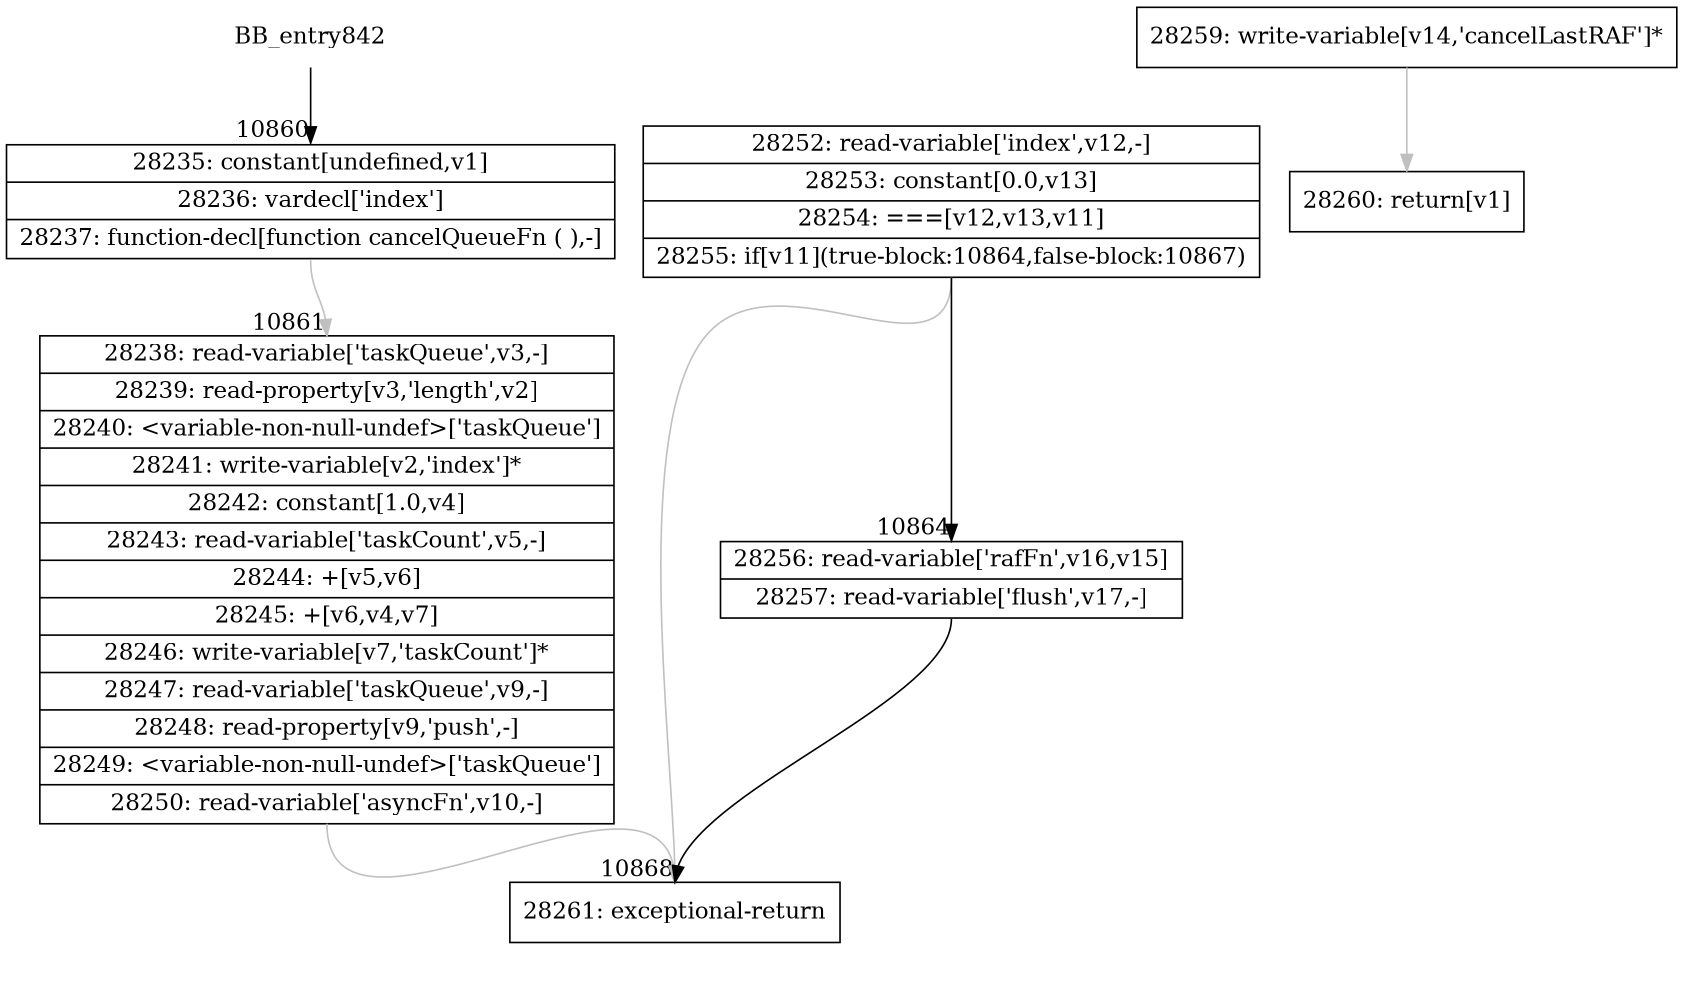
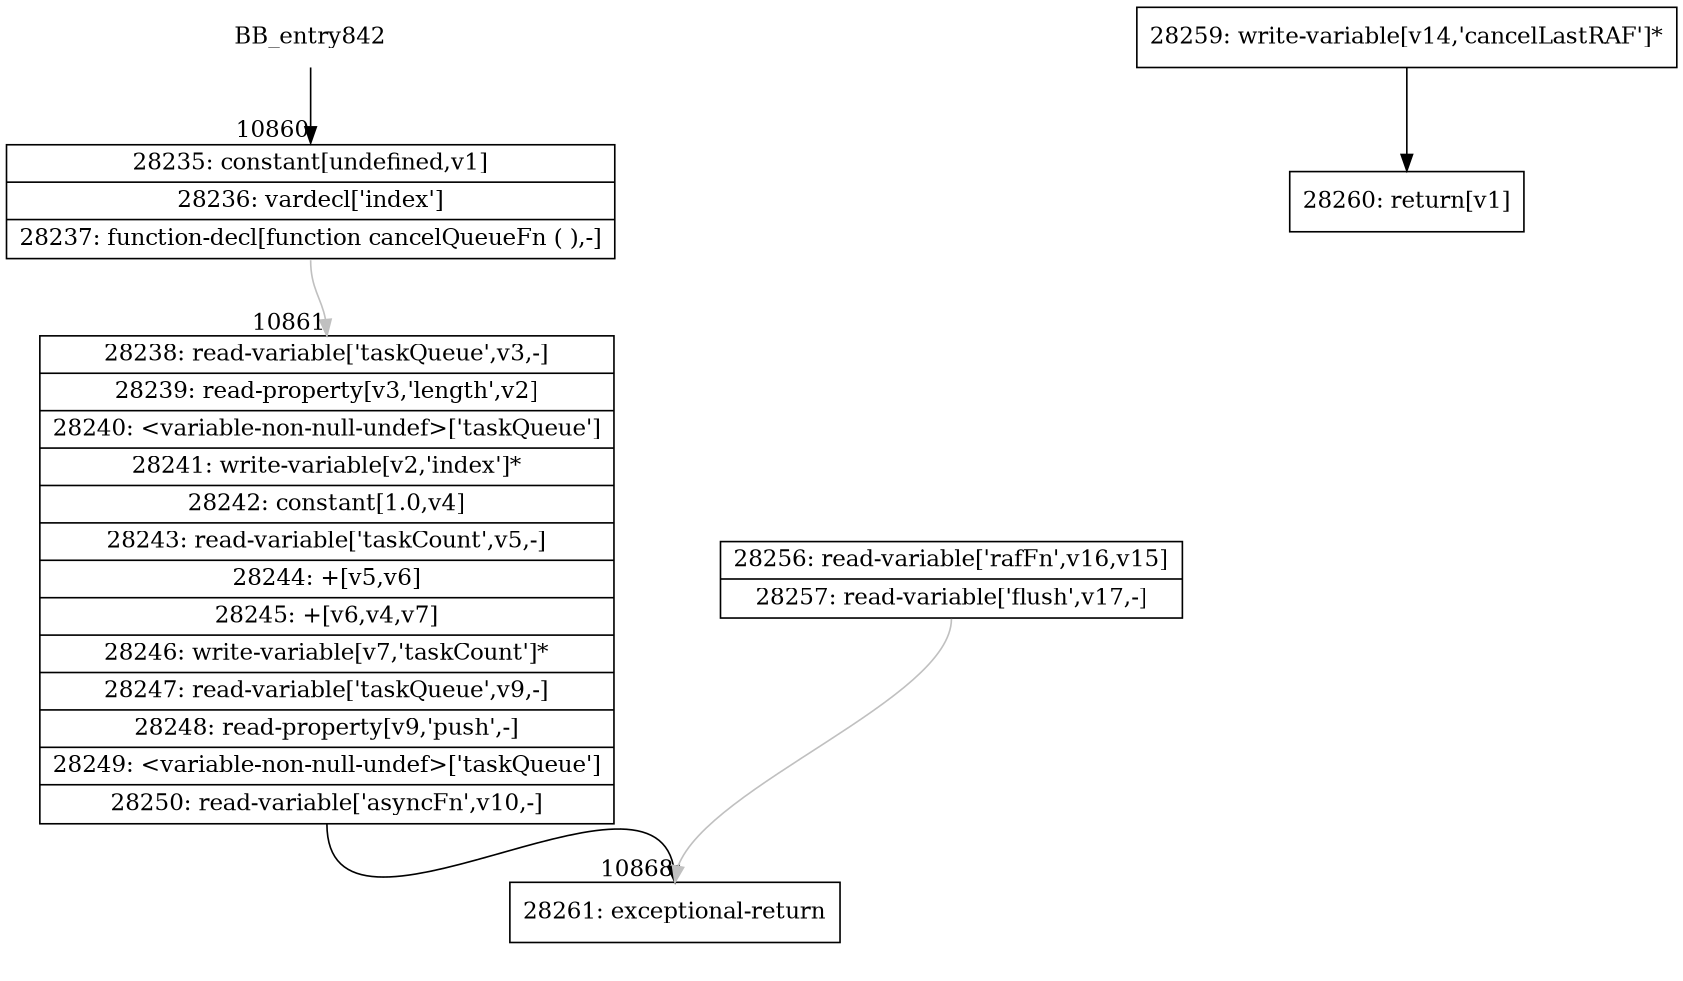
edge "28259: write-variable[v14,'cancelLastRAF']*" -> "28260: return[v1]": color gray -> black
node "28252: read-variable['index',v12,-]": removed
edge "28256: read-variable['rafFn',v16,v15]" -> "28261: exceptional-return": color black -> gray
edge "28238: read-variable['taskQueue',v3,-]" -> "28261: exceptional-return": color gray -> black
